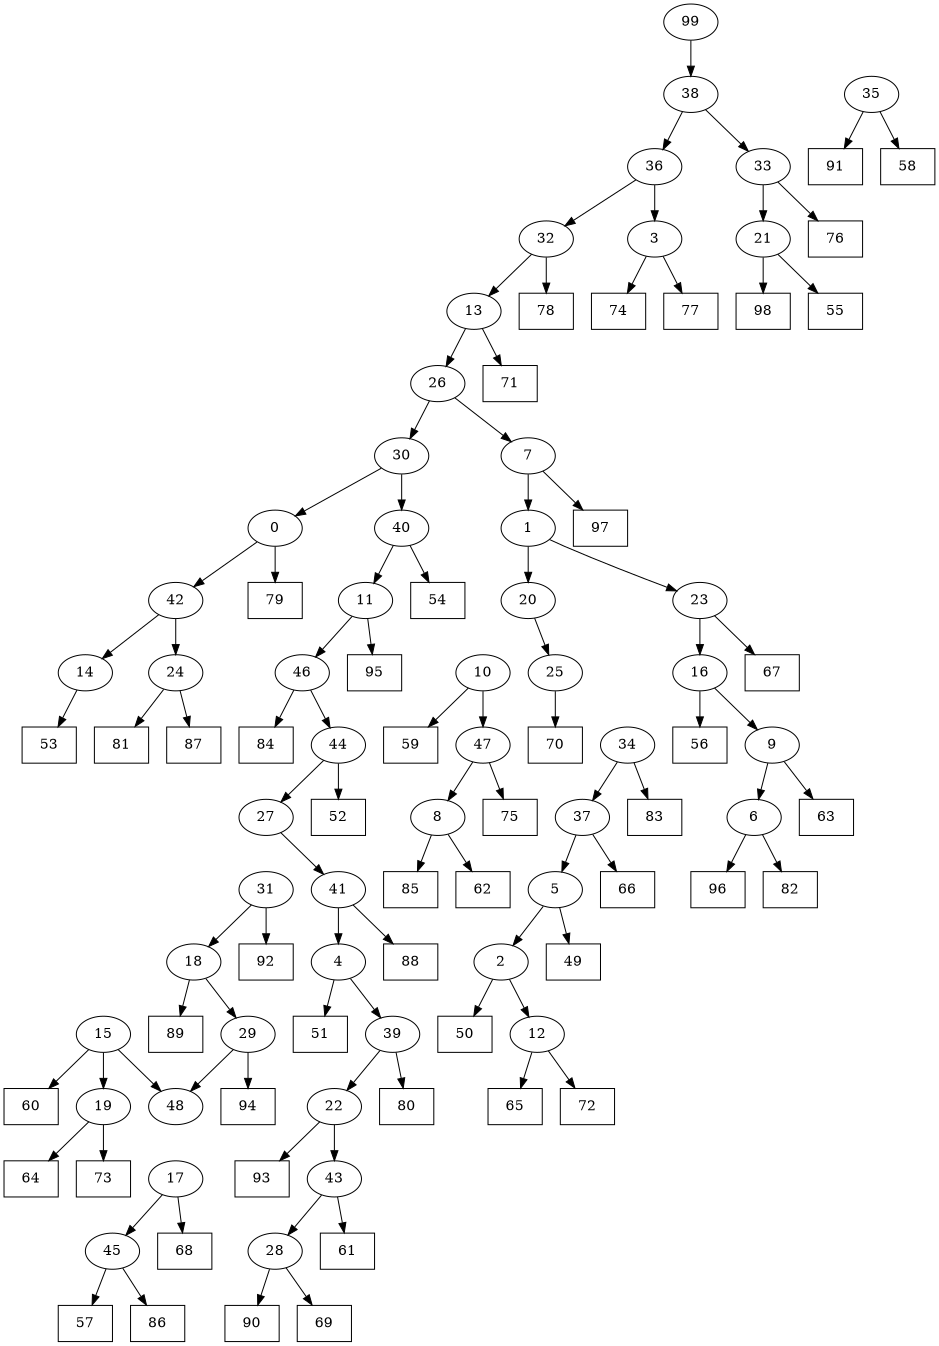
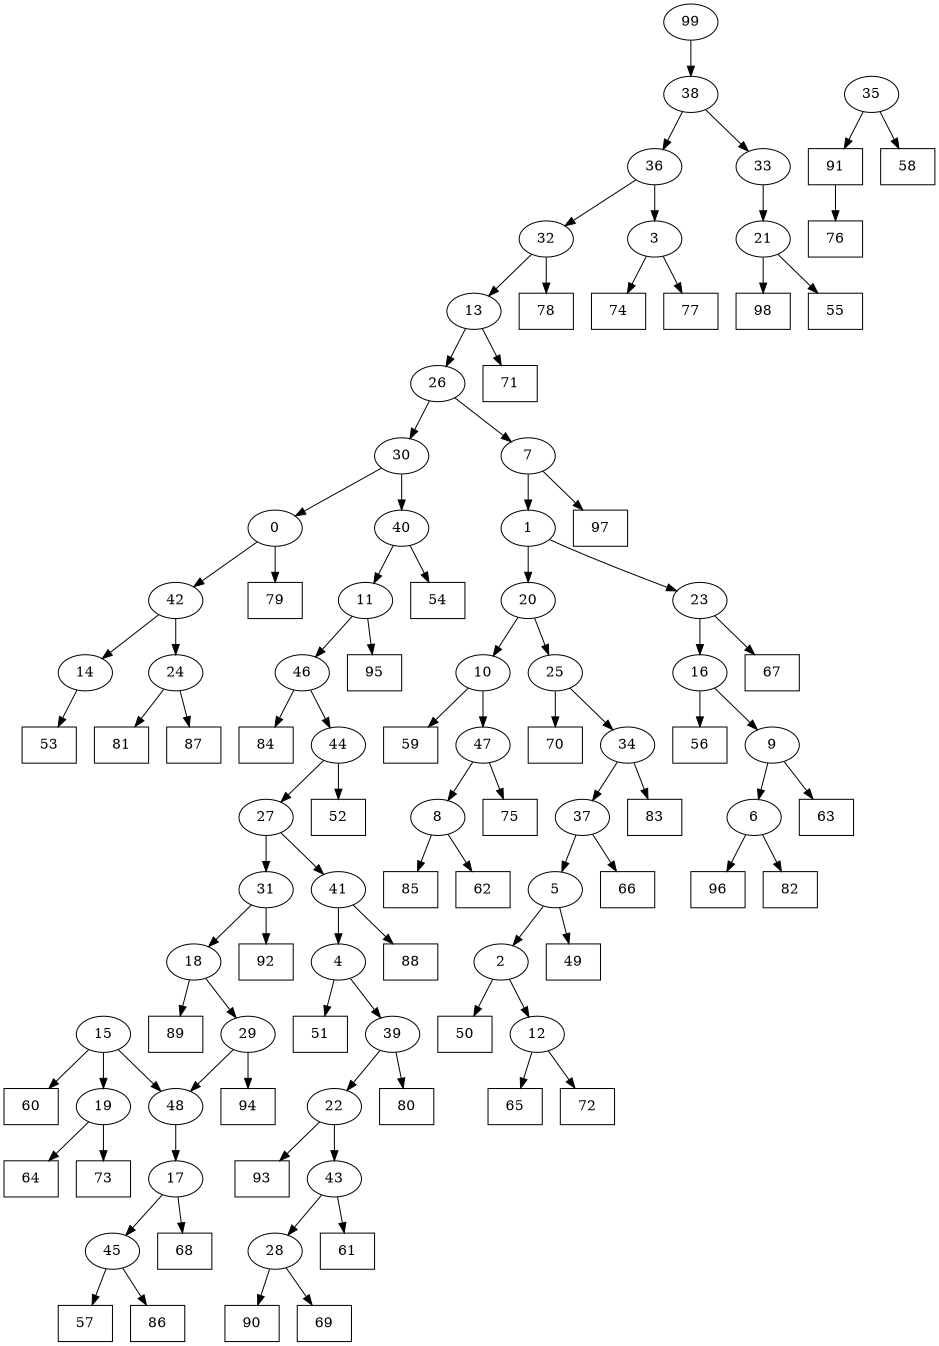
edge "33" -> "76": now "91" -> "76"
edge "20" -> "10": added
edge "25" -> "34": added
edge "27" -> "31": added
edge "48" -> "17": added
